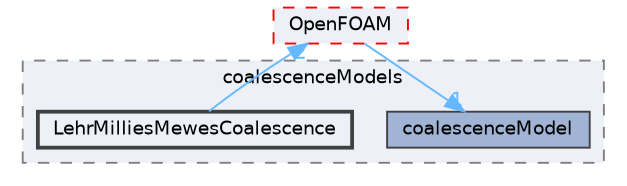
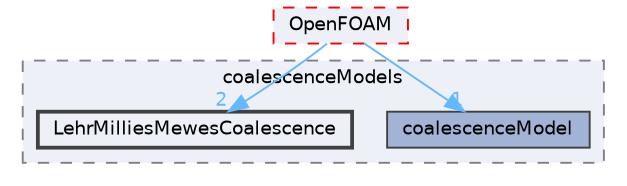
edge "LehrMilliesMewesCoalescence" -> "OpenFOAM": reversed
